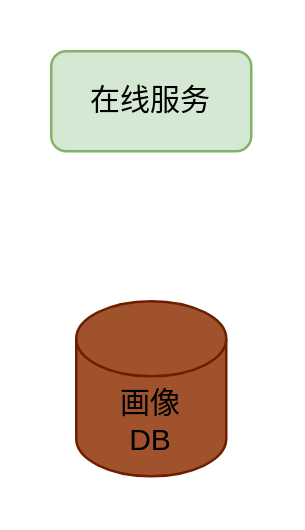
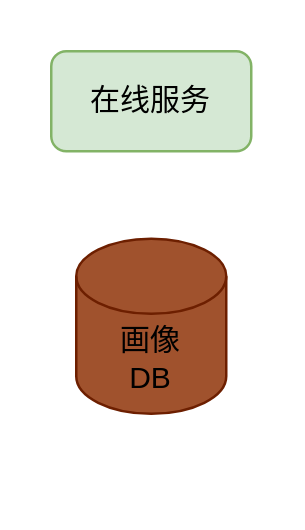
node "画像 DB": moved (151, 389) -> (151, 326)
